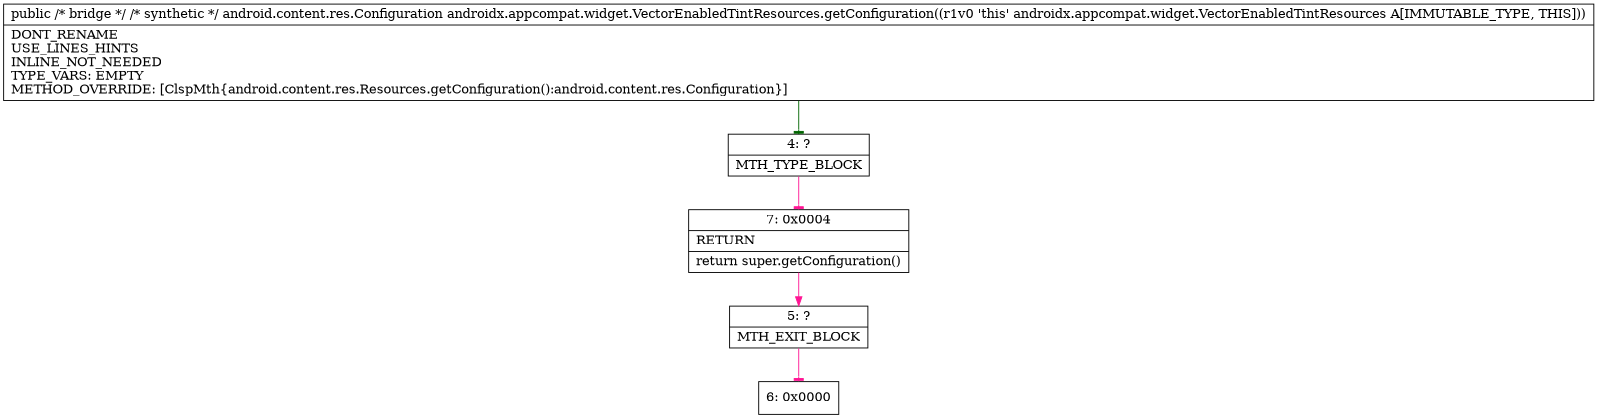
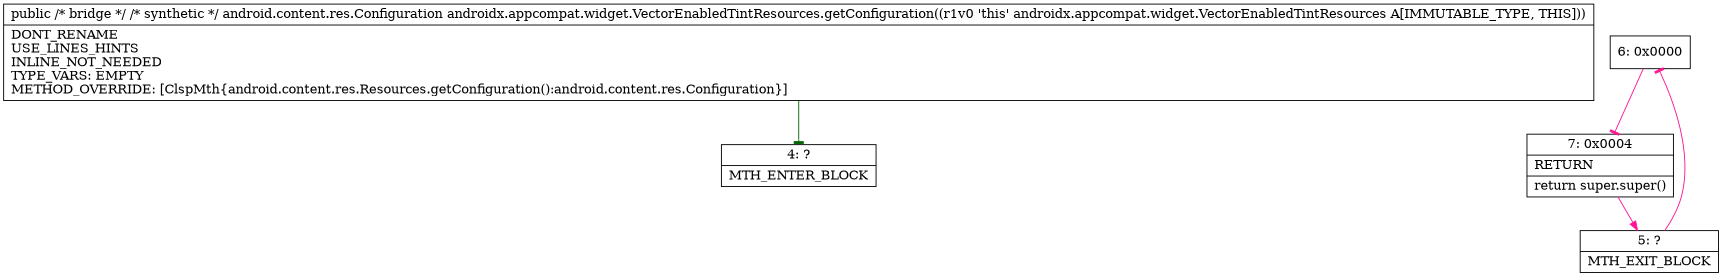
node "4: ?": text "MTH_TYPE_BLOCK" -> "MTH_ENTER_BLOCK"
edge "4: ?" -> "7: 0x0004": now "6: 0x0000" -> "7: 0x0004"
node "7: 0x0004": text "return super.getConfiguration()" -> "return super.super()"
